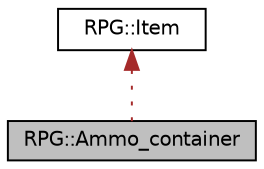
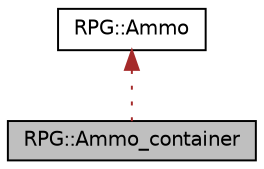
node "RPG::Item": label "RPG::Item" -> "RPG::Ammo"
